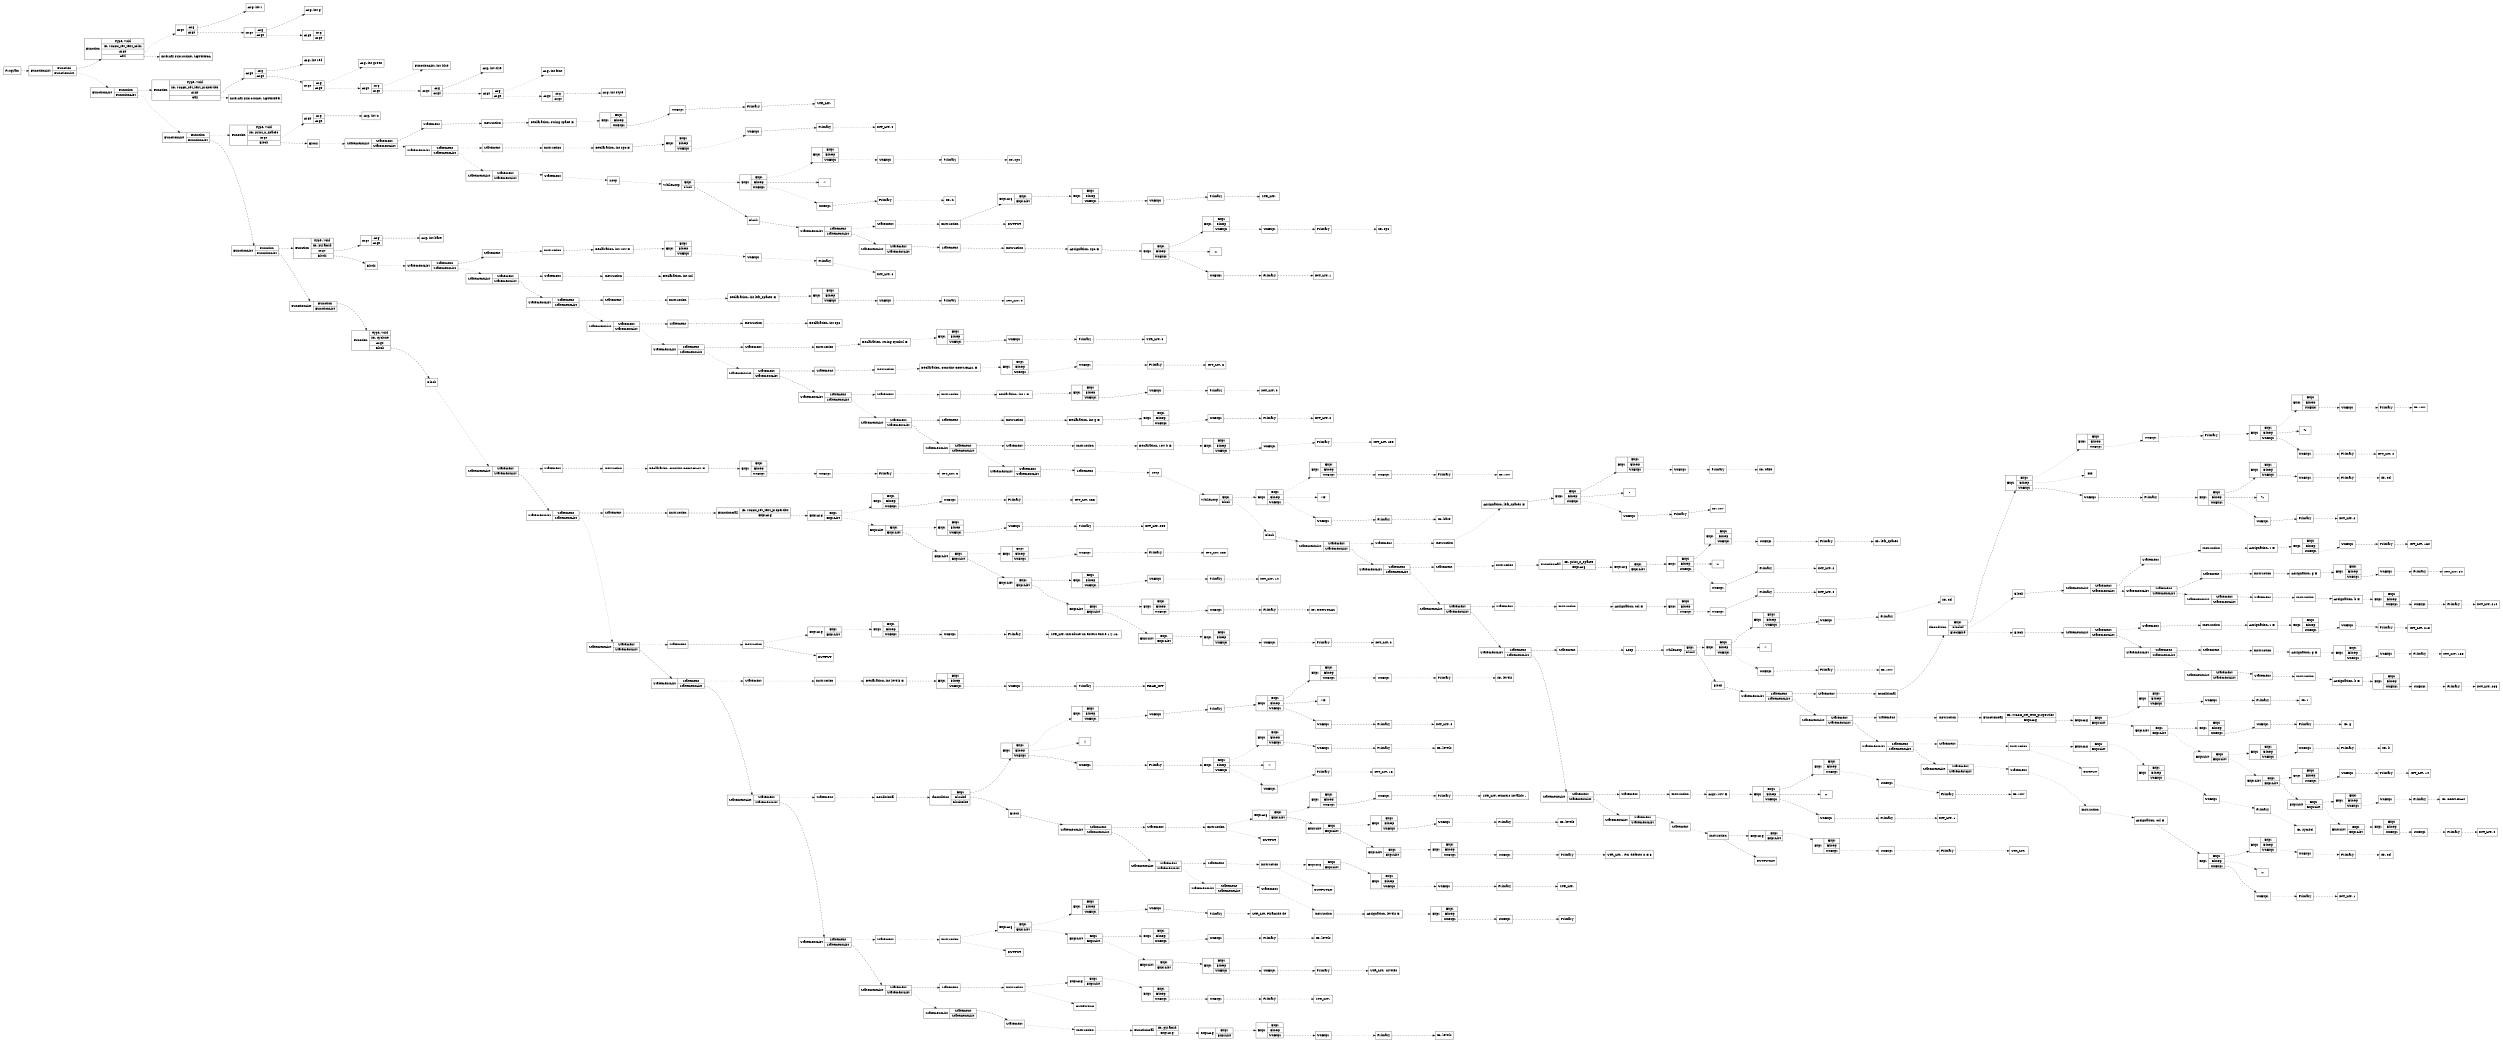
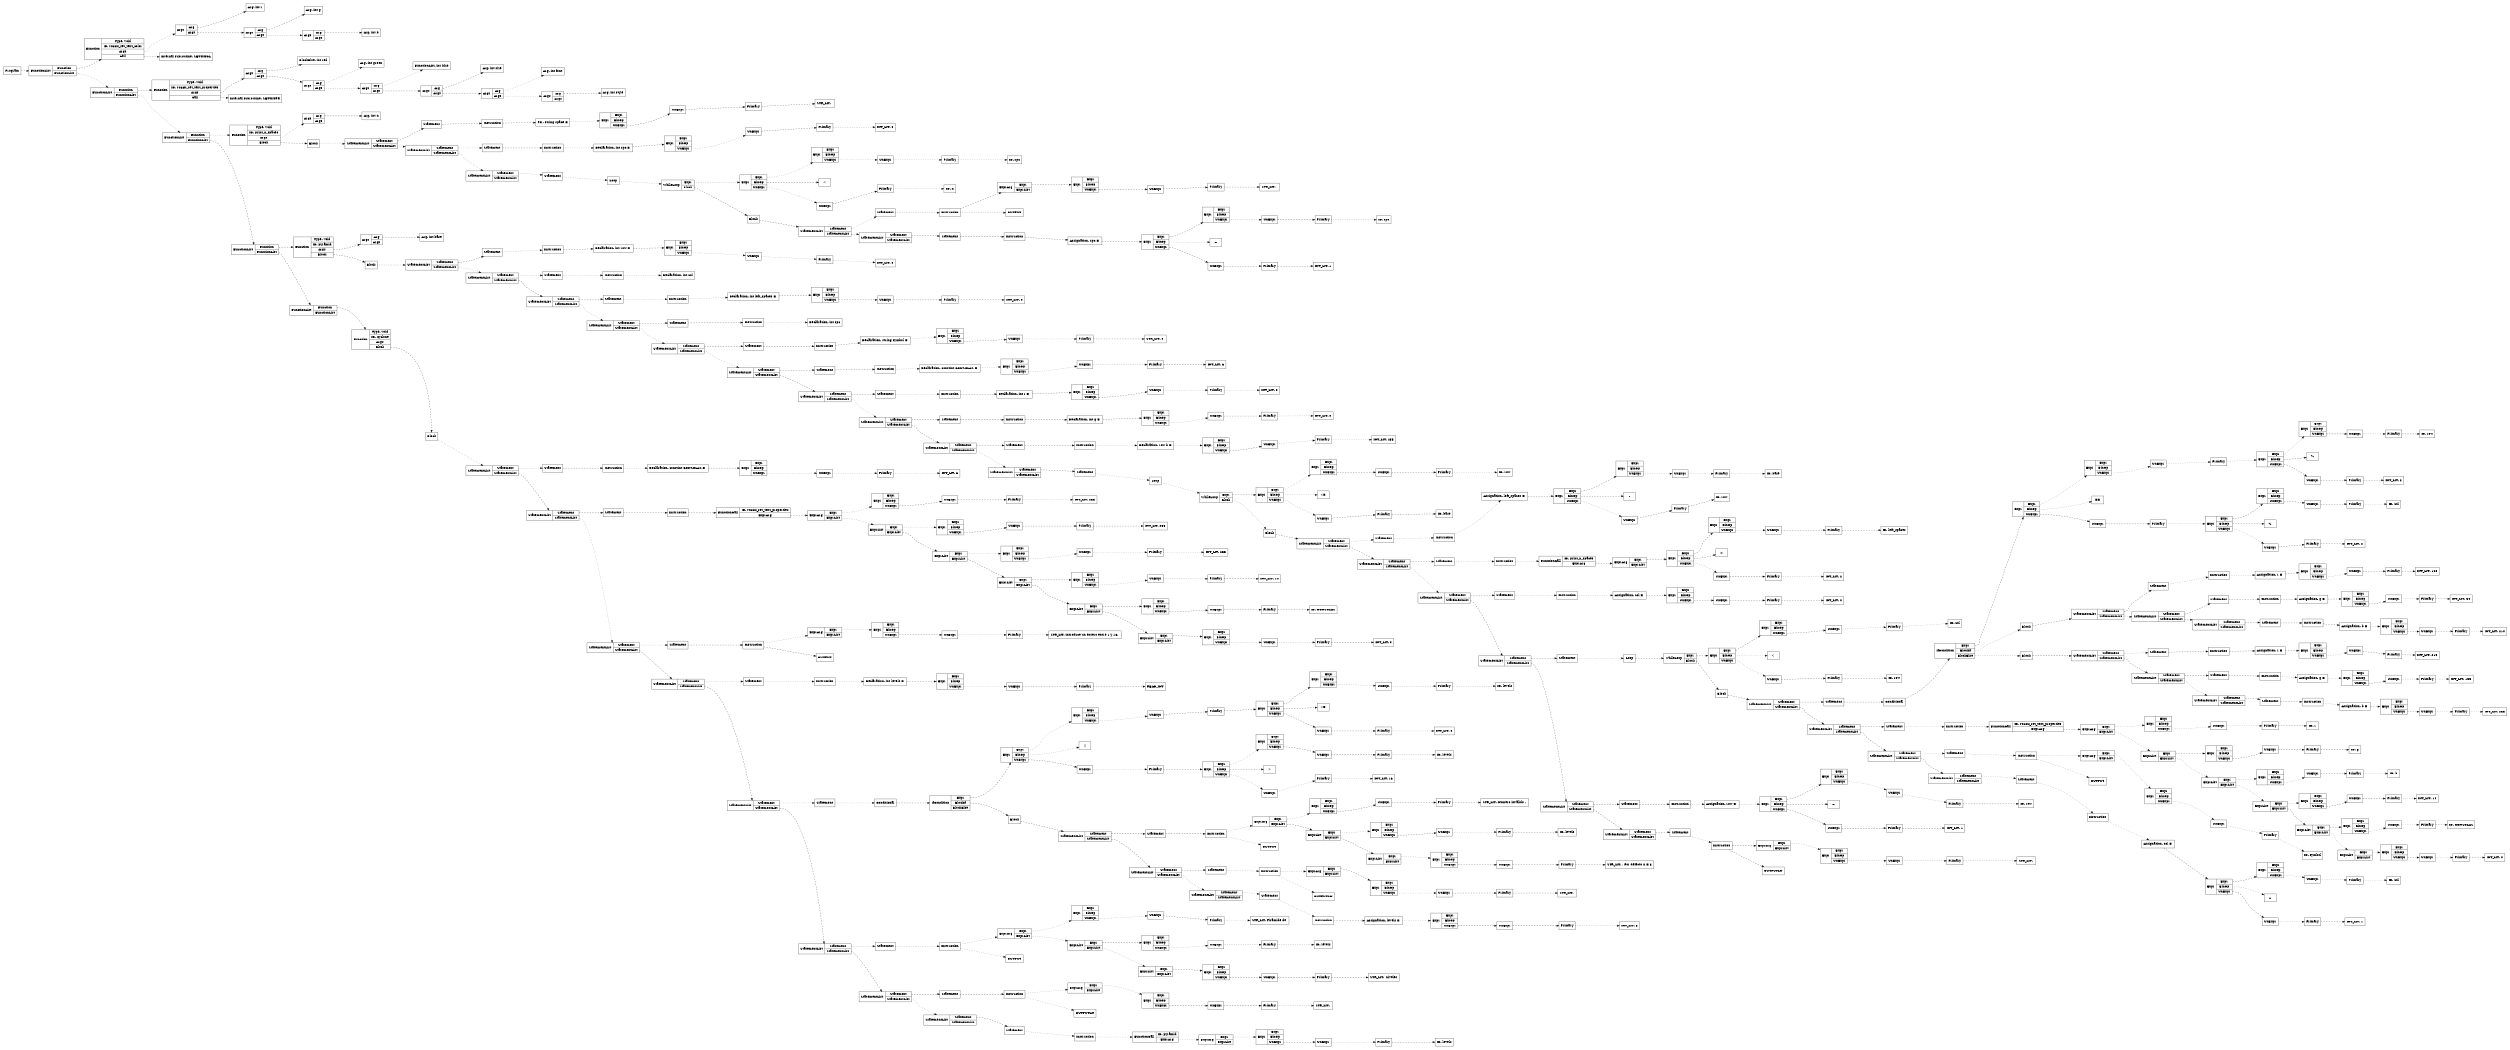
node "Arg: int b": added
node "Arg: int red": label "Arg: int red" -> "BlockElse: int red"
node "Declaration: string space =": label "Declaration: string space =" -> "Por: string space ="
node "Args: row =": label "Args: row =" -> "Assignation: row ="
node "INT_LIT: 8": added
